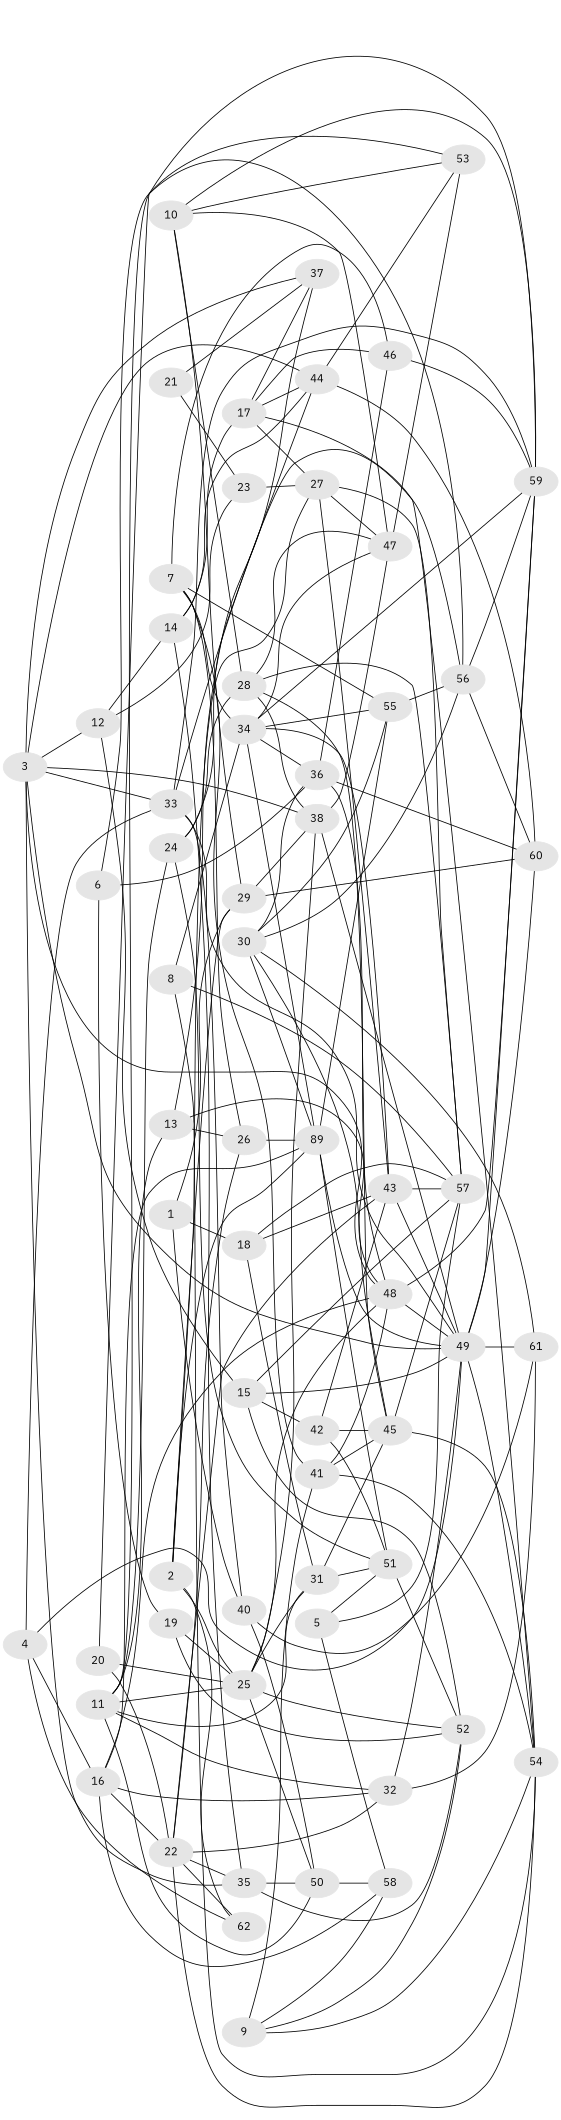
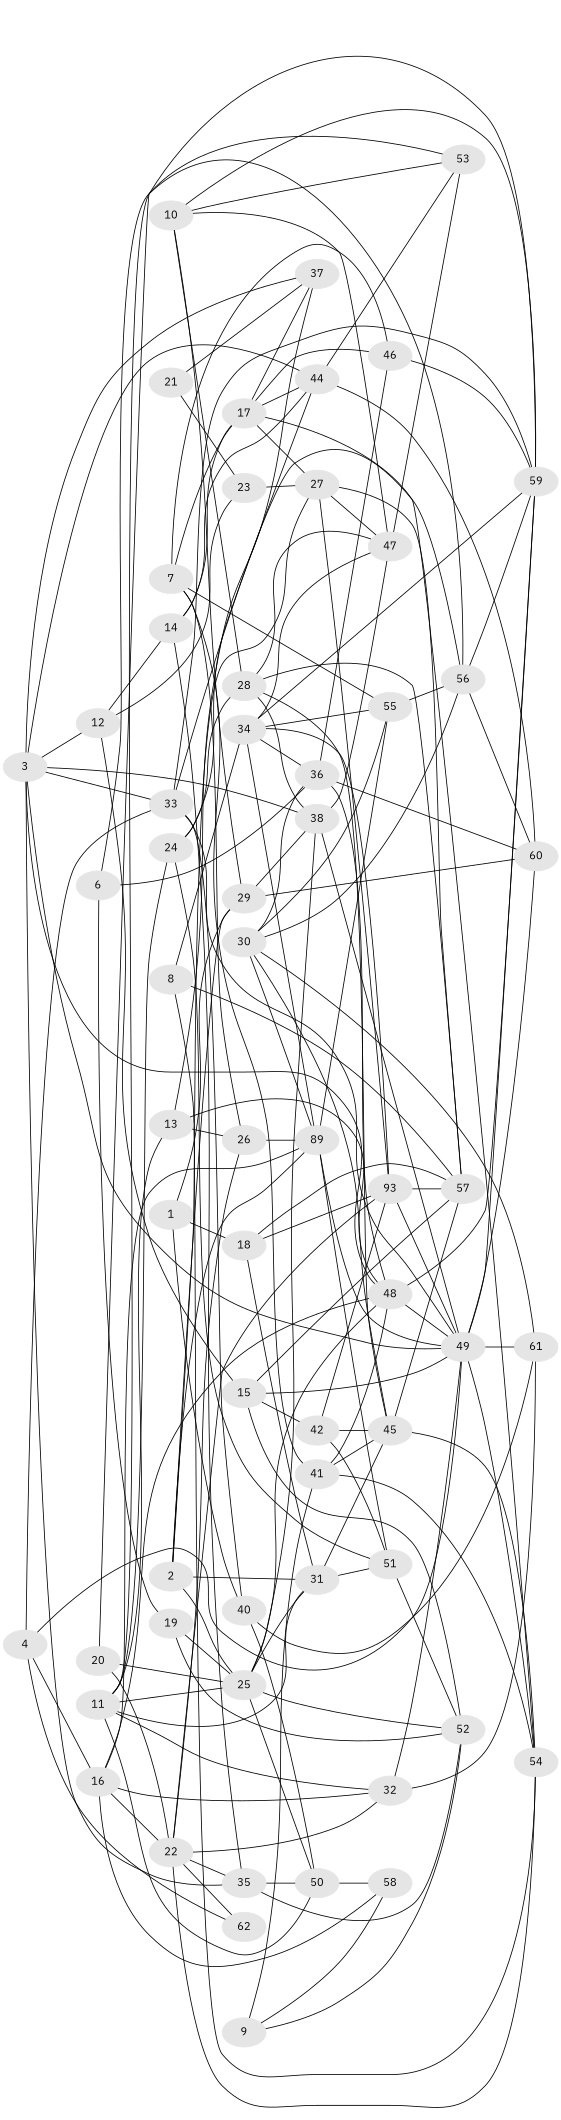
edge "7" -- "34": now "7" -- "17"
node "43": label "43" -> "93"
node "5": removed
edge "2" -- "62": now "2" -- "31"
edge "54" -- "9": removed
